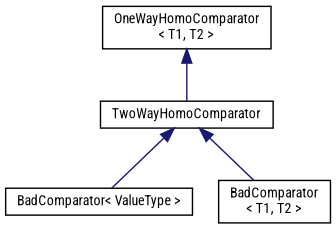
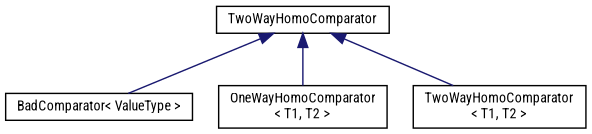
edge "TwoWayHomoComparator" -> "OneWayHomoComparator < T1, T2 >": reversed
node "BadComparator < T1, T2 >": label "BadComparator < T1, T2 >" -> "TwoWayHomoComparator < T1, T2 >"
